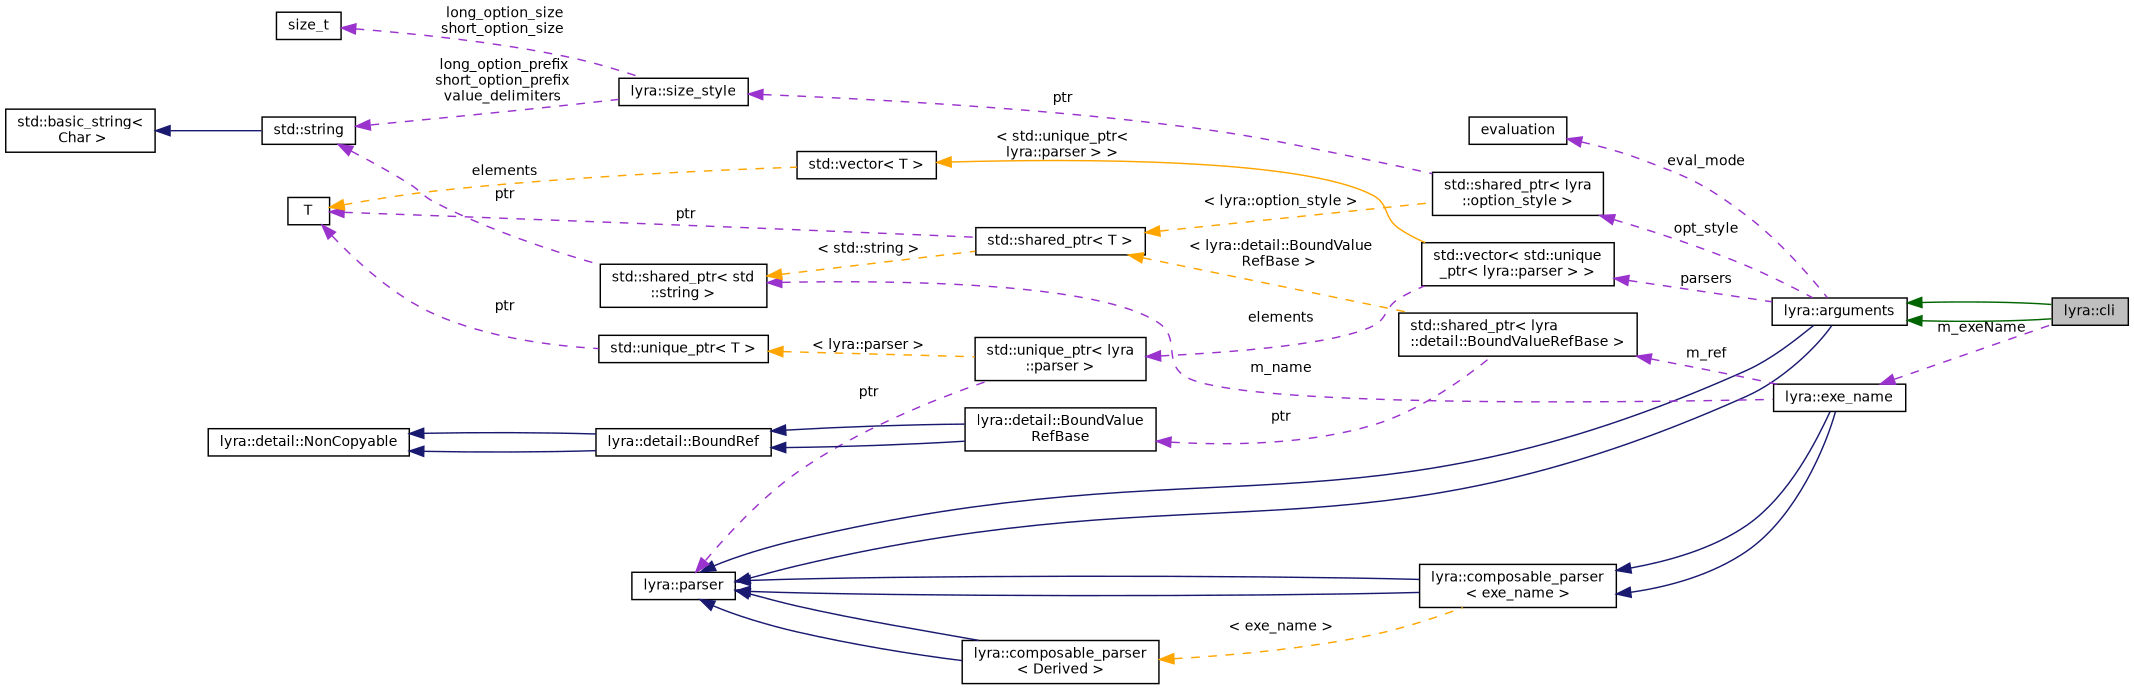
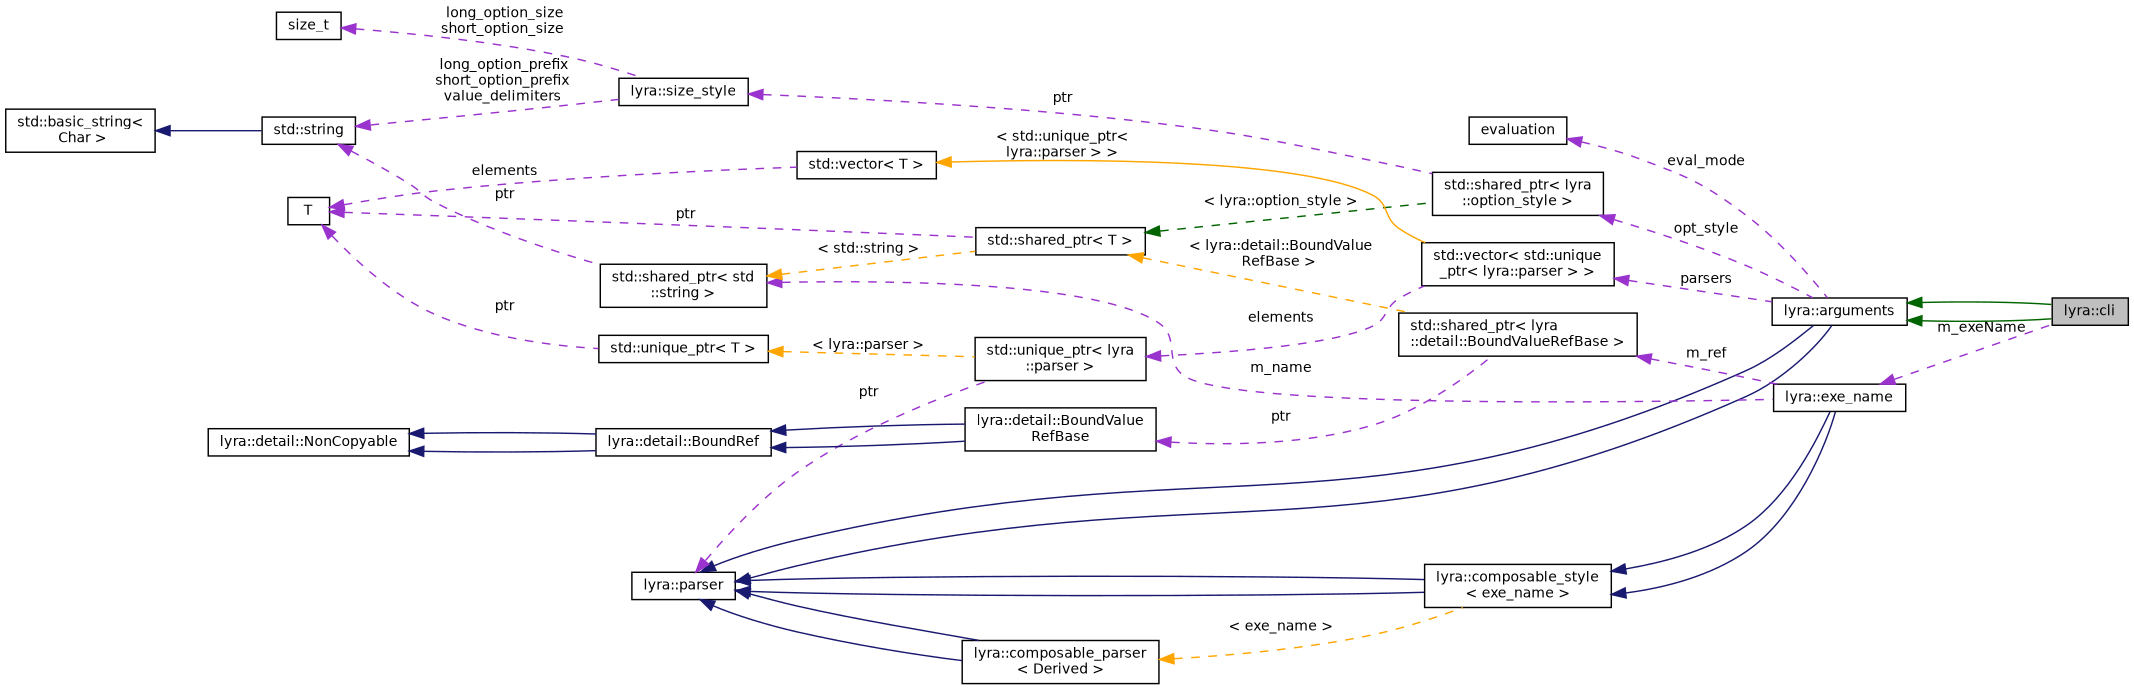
edge "std::vector< T >" -> "T": color orange -> darkorchid3
edge "std::shared_ptr< lyra ::option_style >" -> "std::shared_ptr< T >": color orange -> darkgreen
node "lyra::composable_parser < exe_name >": label "lyra::composable_parser < exe_name >" -> "lyra::composable_style < exe_name >"
